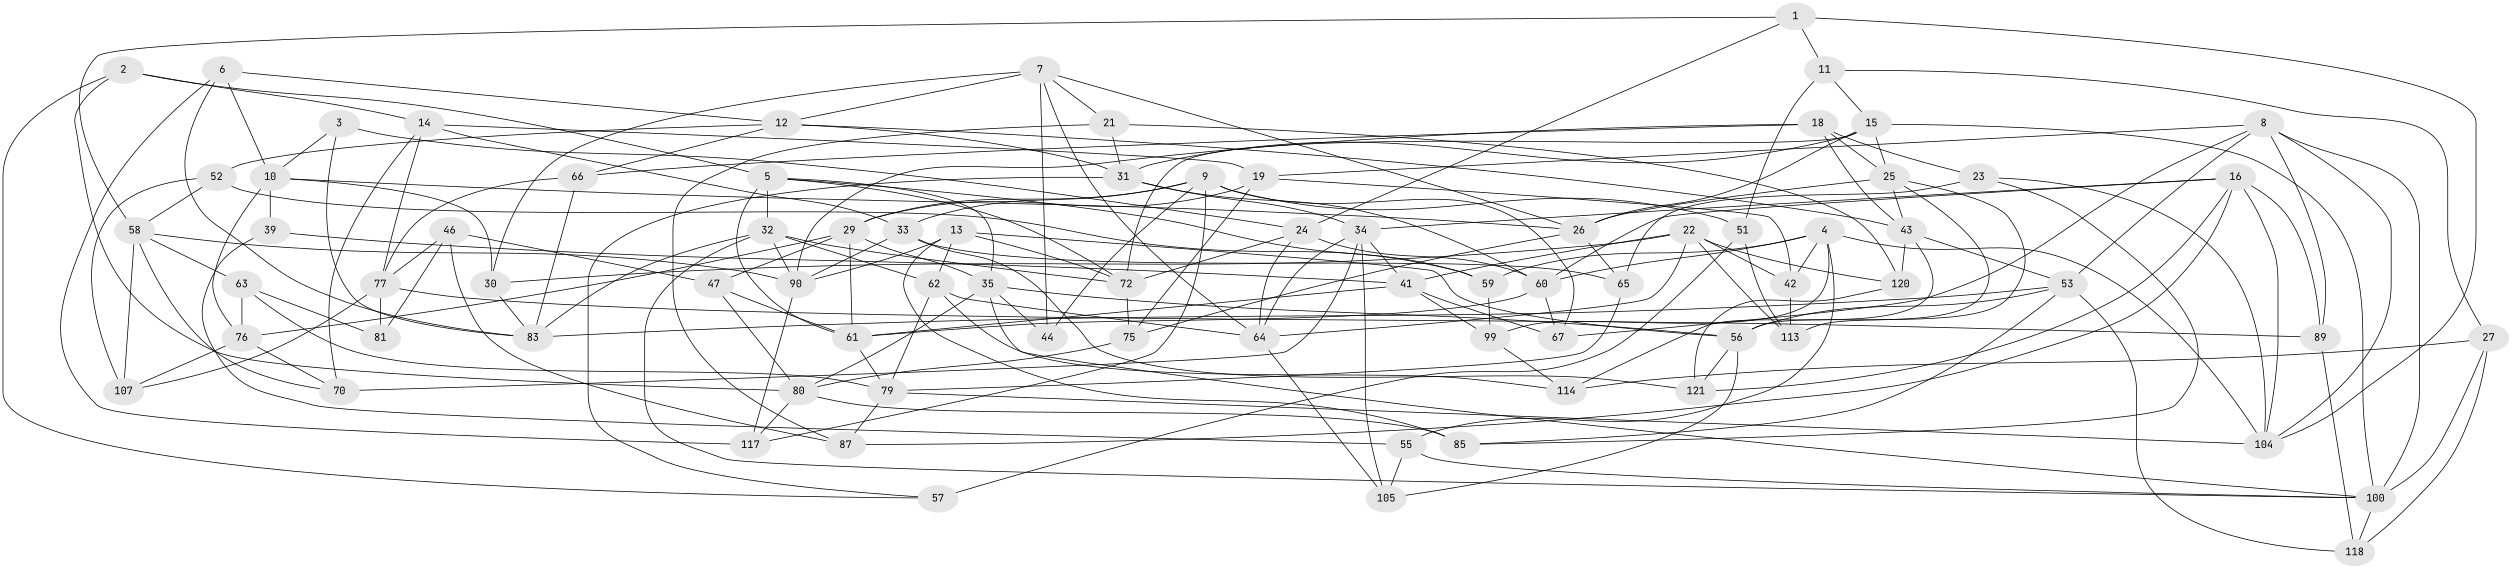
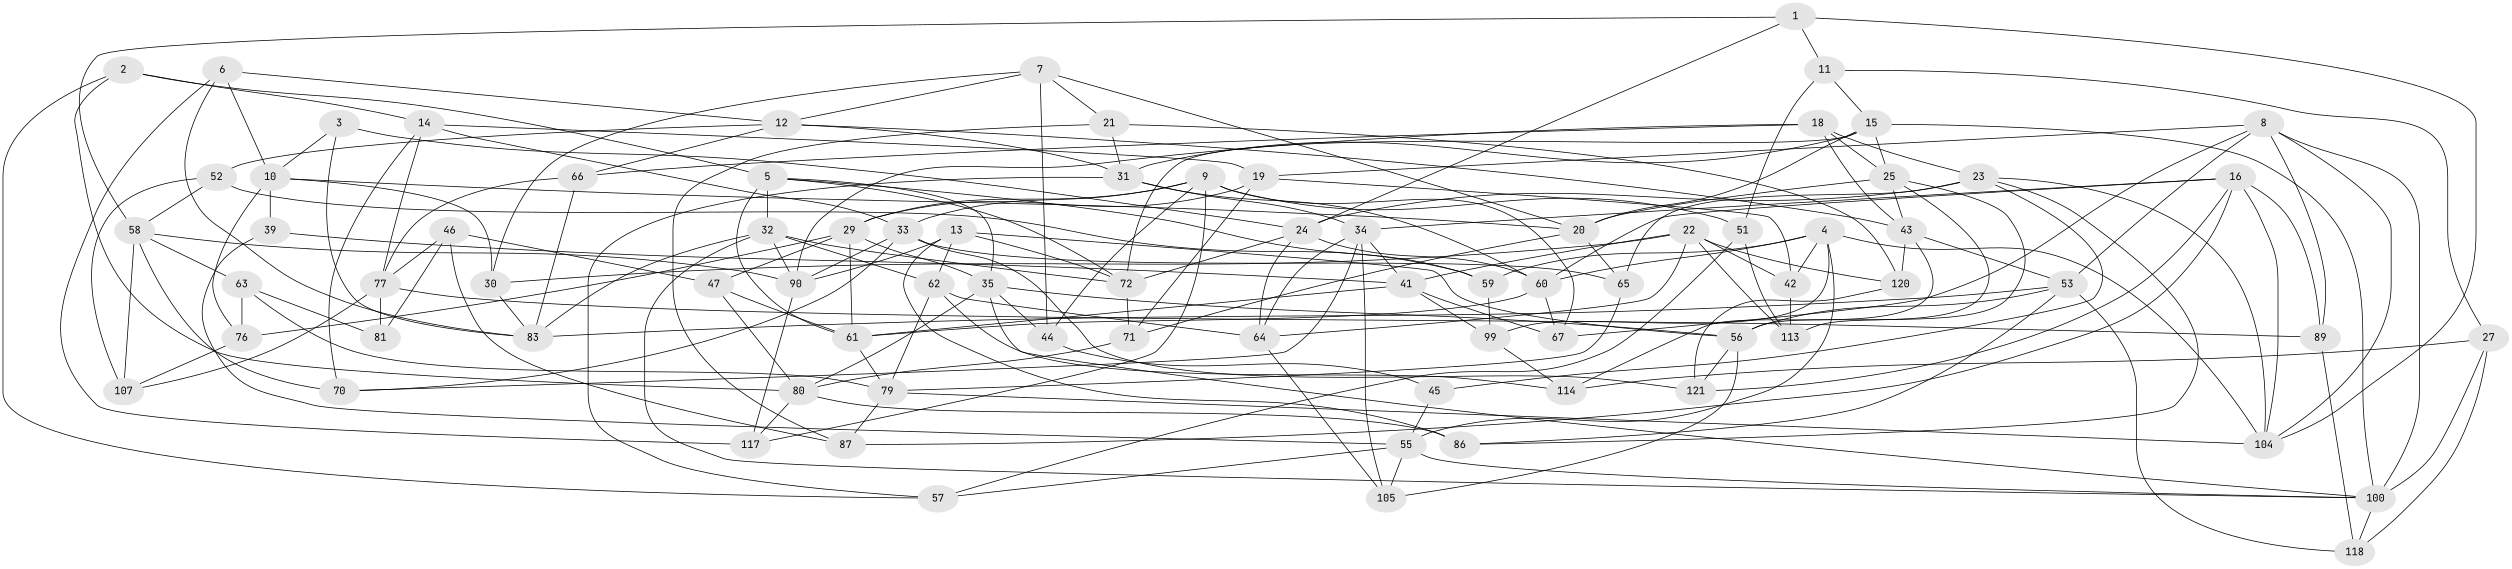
edge "23" -- "24": added
edge "7" -- "64": removed
node "26": label "26" -> "20"
node "75": label "75" -> "71"
edge "76" -- "70": now "33" -- "70"
node "45": added
node "85": label "85" -> "86"
edge "55" -- "57": added
